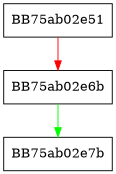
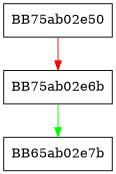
node "BB75ab02e51": label "BB75ab02e51" -> "BB75ab02e50"
node "BB75ab02e7b": label "BB75ab02e7b" -> "BB65ab02e7b"
